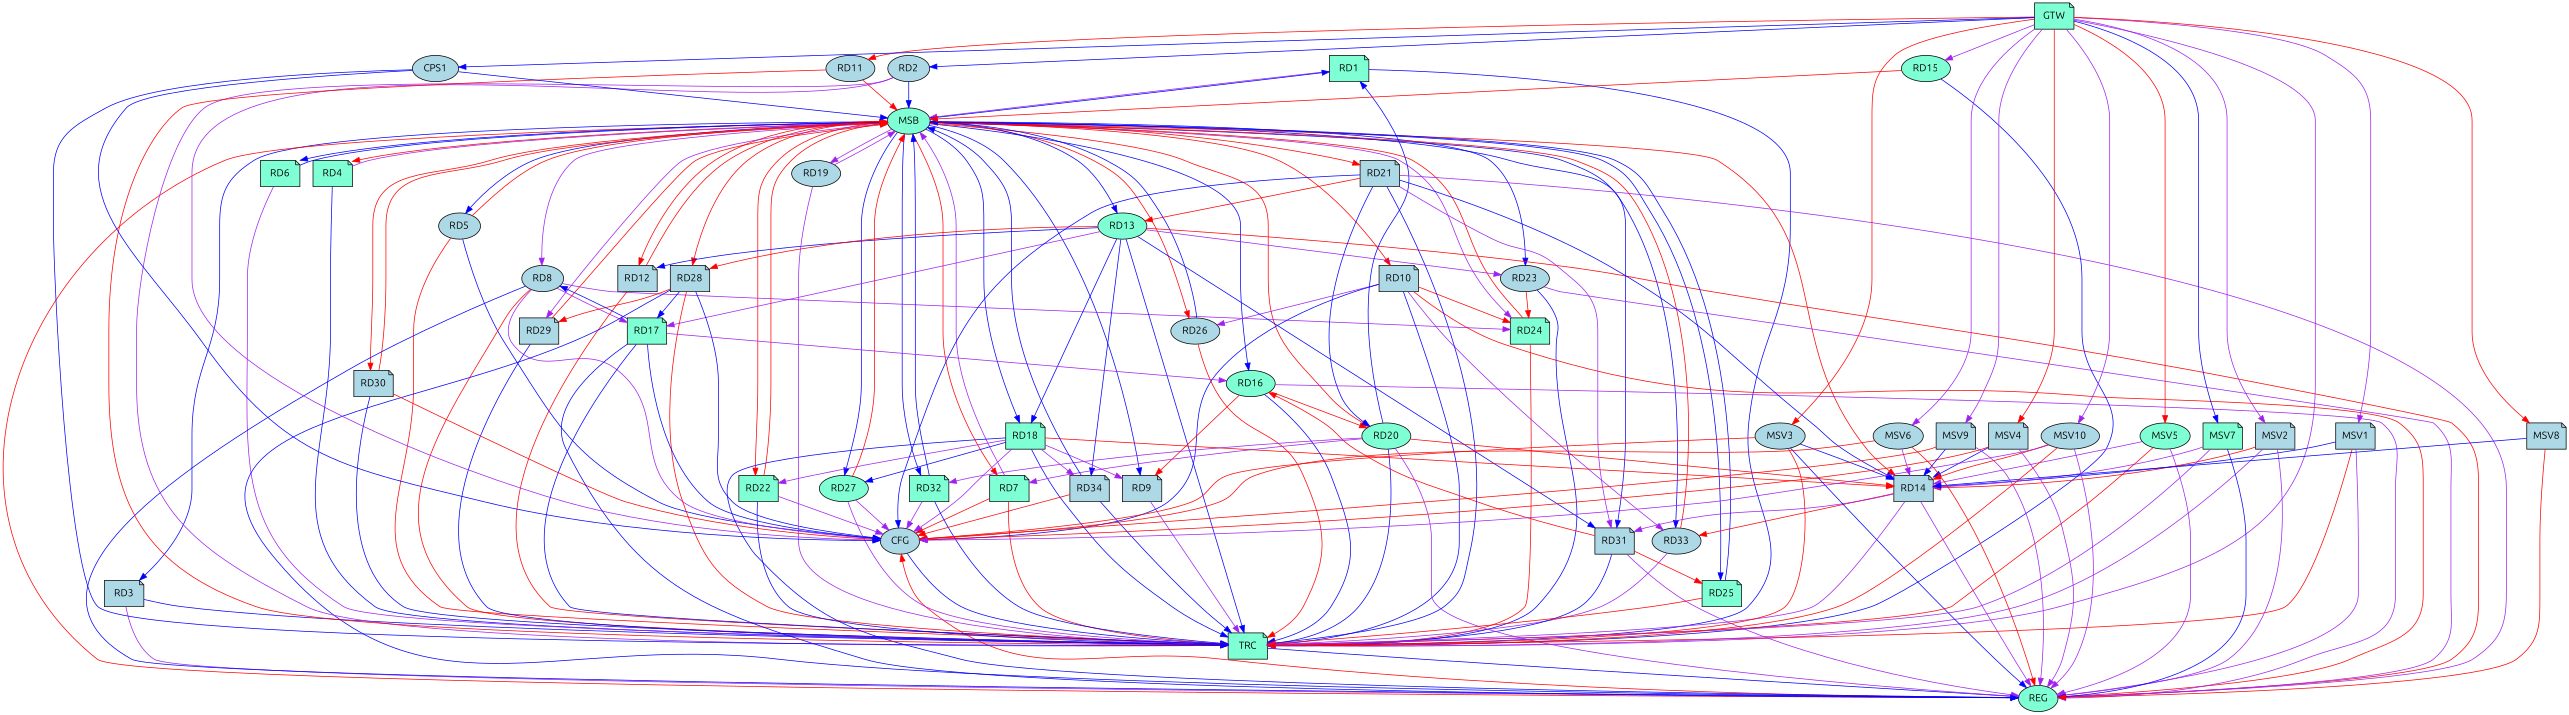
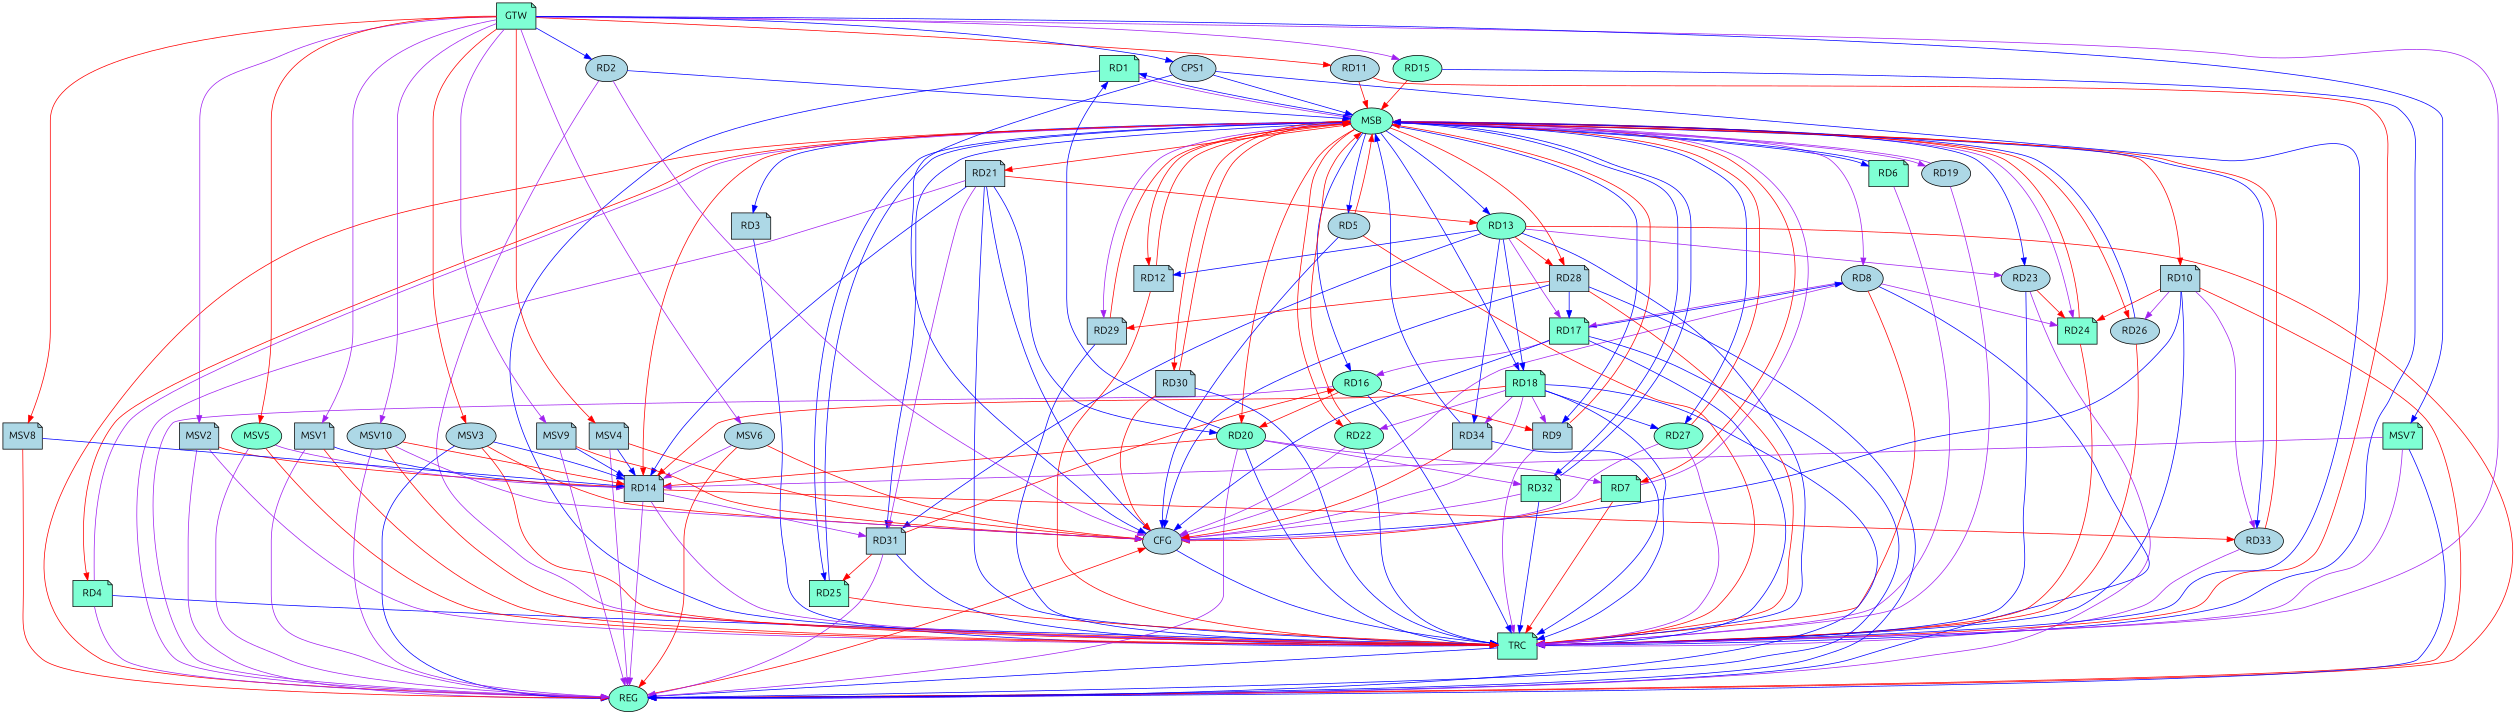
edge "RD9" -> "MSB": added
node "RD22": shape note -> ellipse
edge "RD3" -> "REG": now "RD4" -> "REG"
